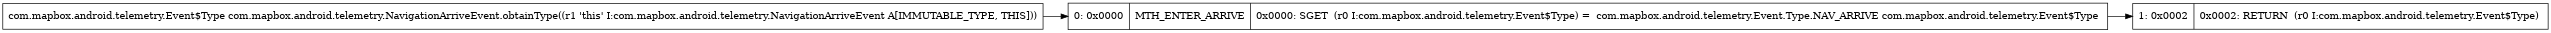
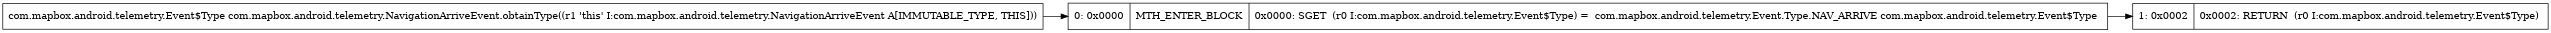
node "0: 0x0000": text "MTH_ENTER_ARRIVE" -> "MTH_ENTER_BLOCK"
